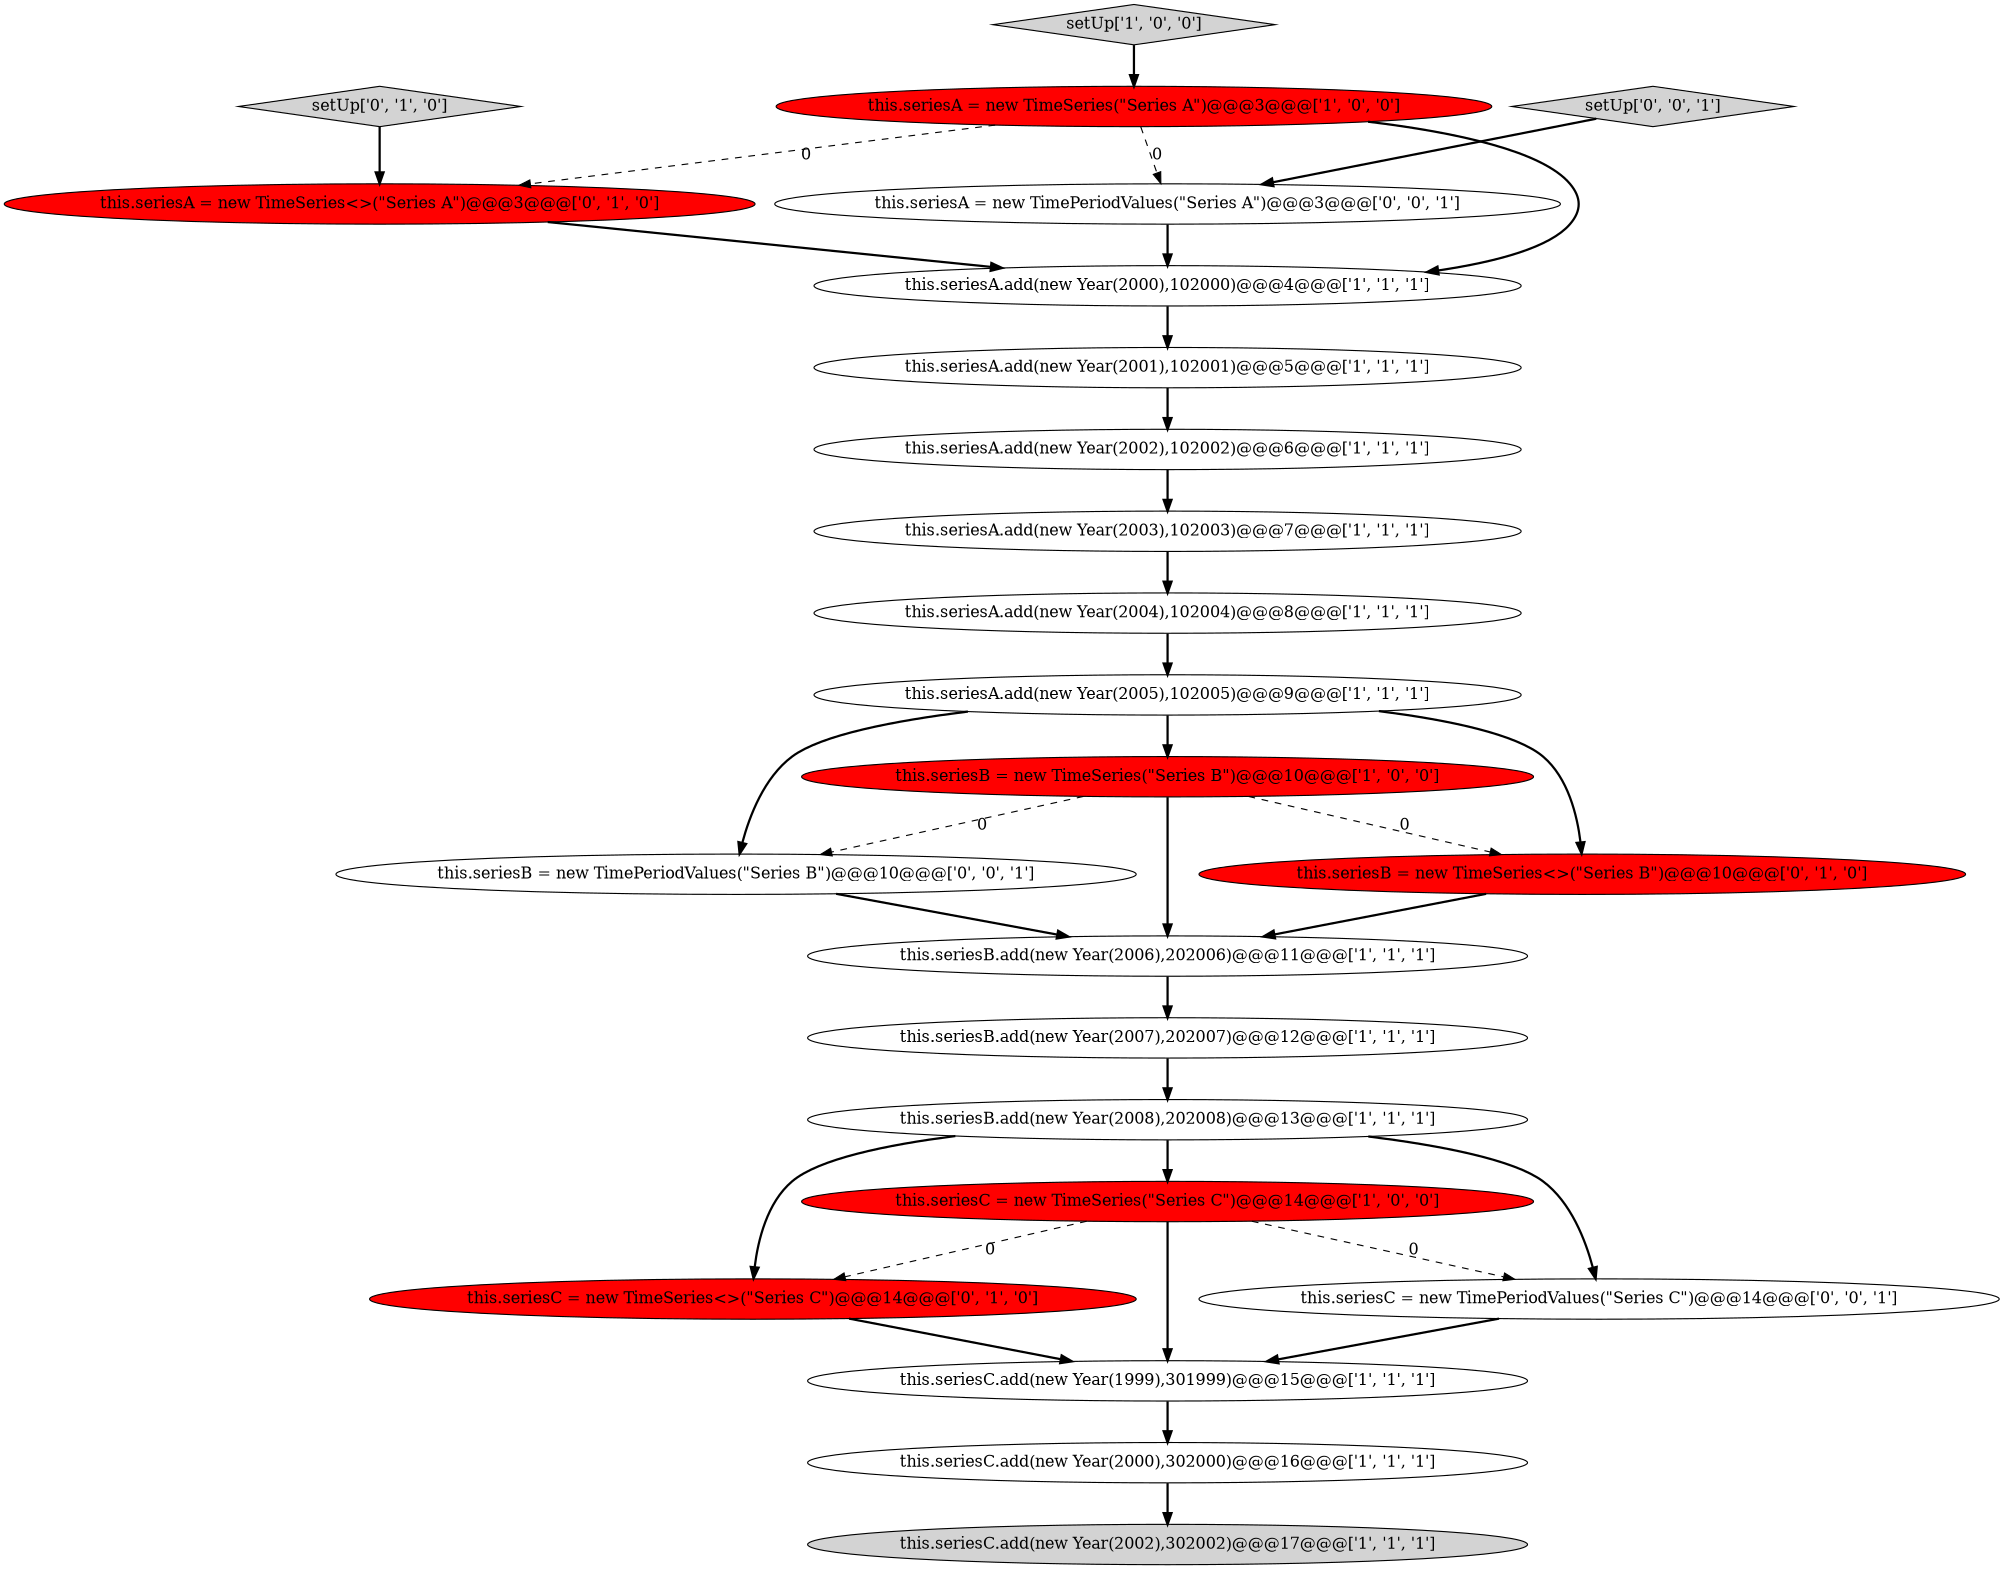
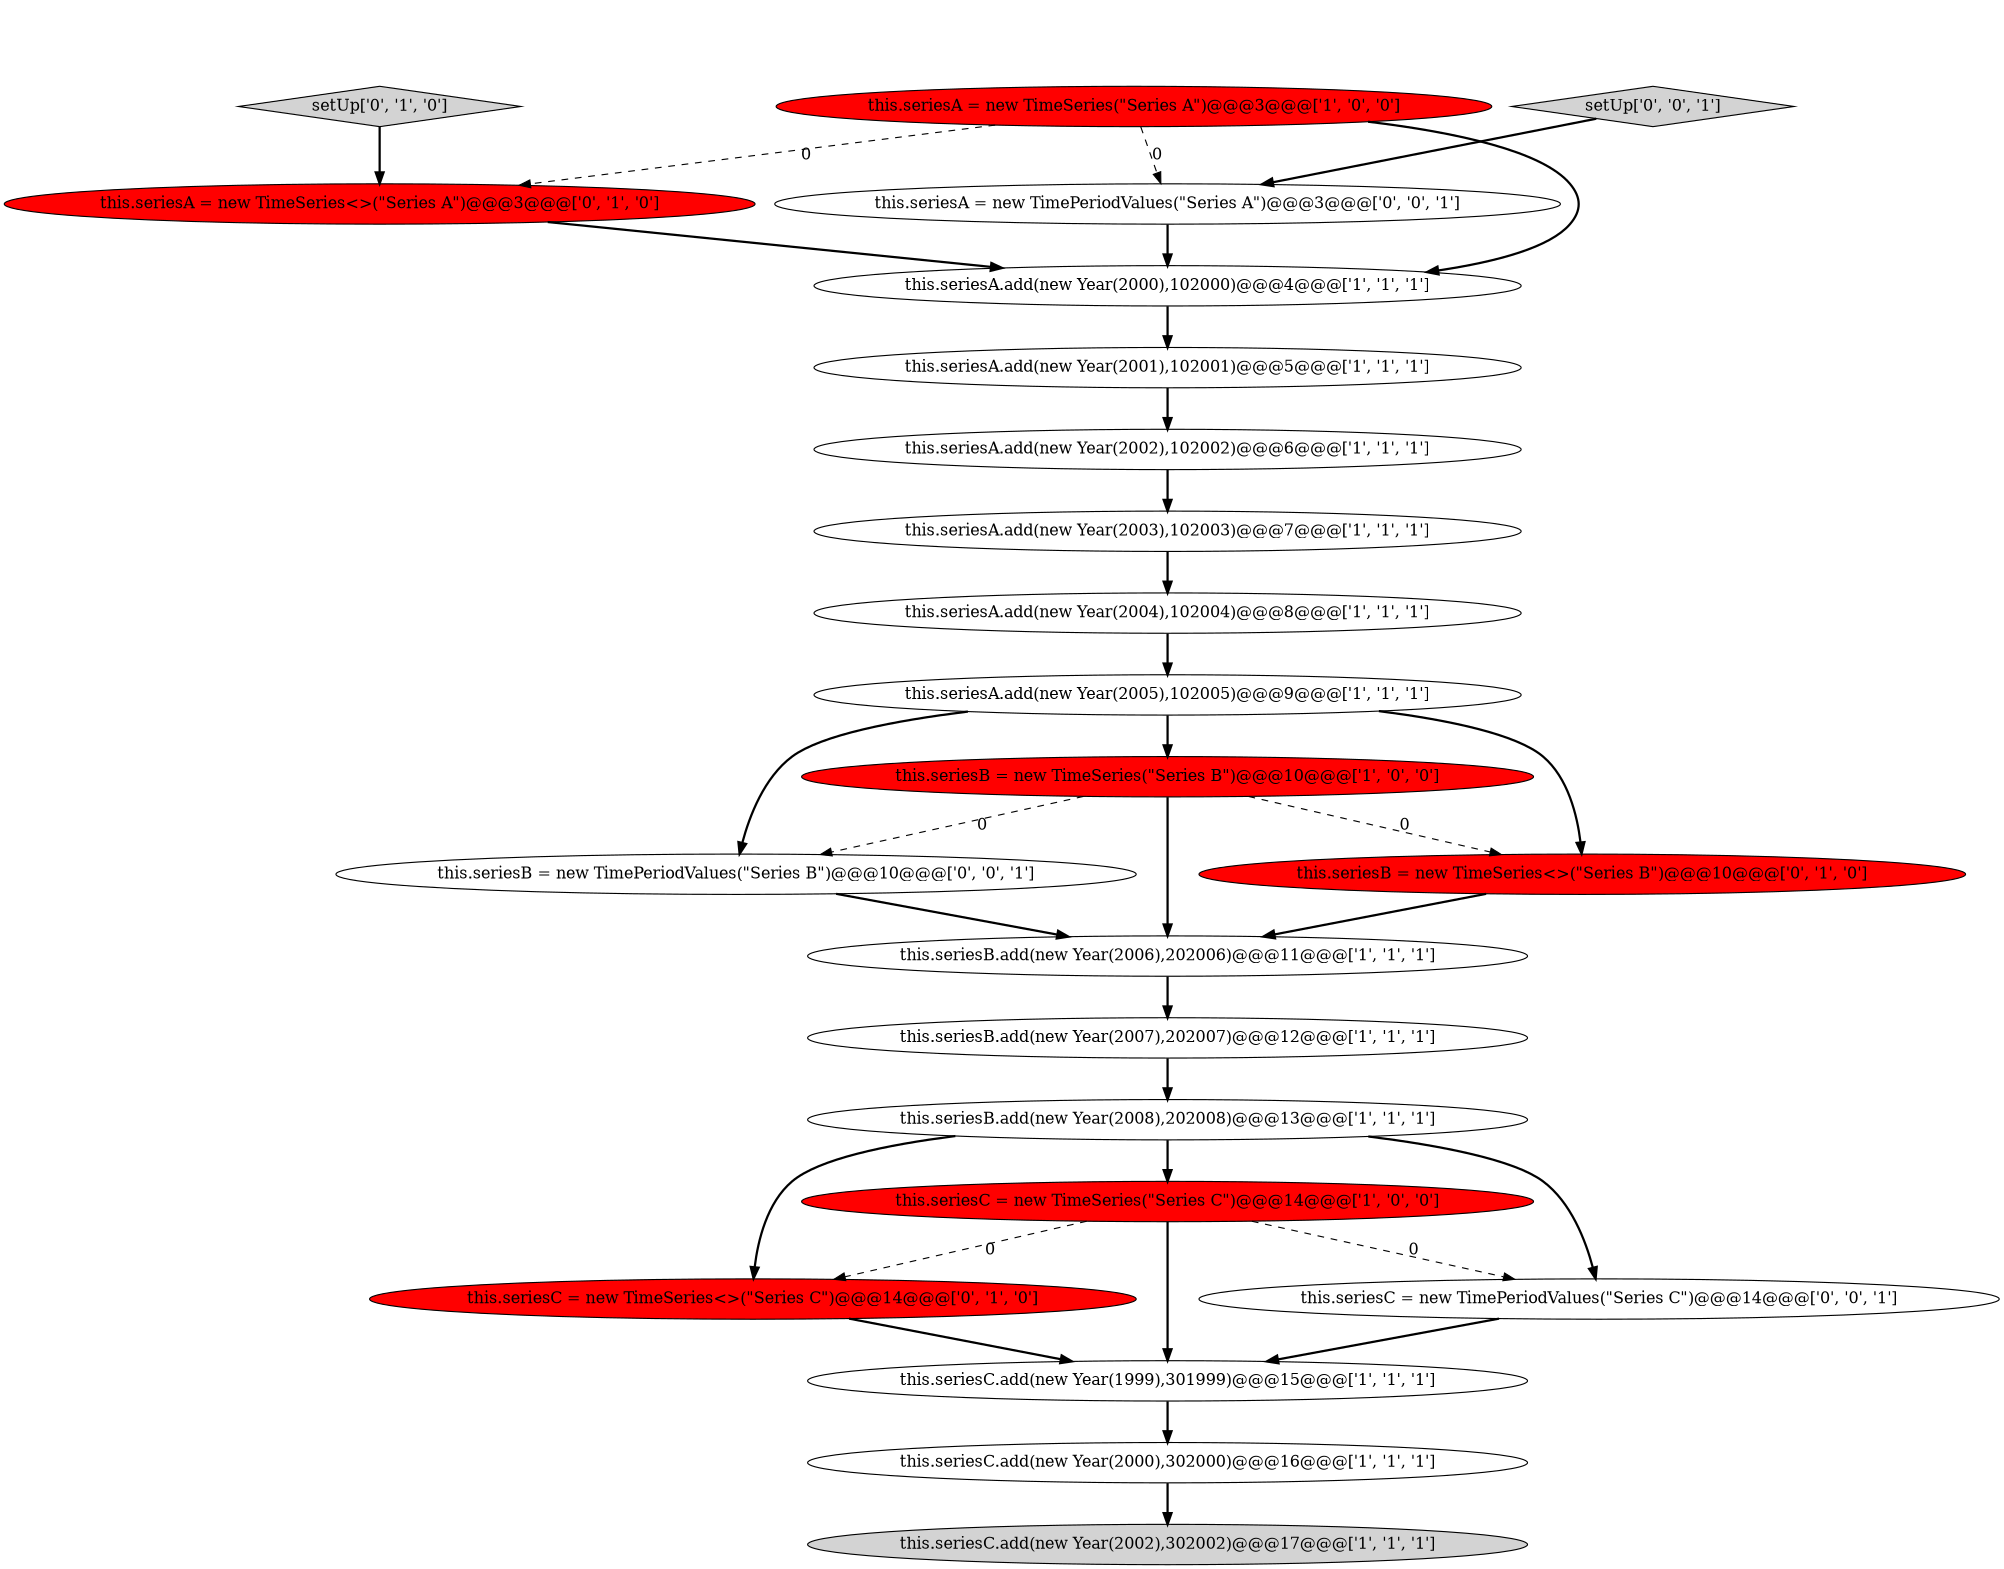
node "setUp['1', '0', '0']": removed
